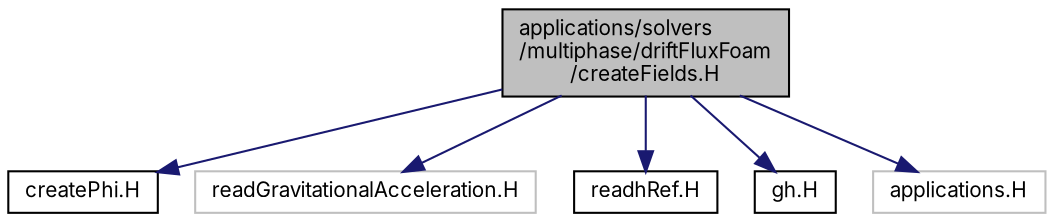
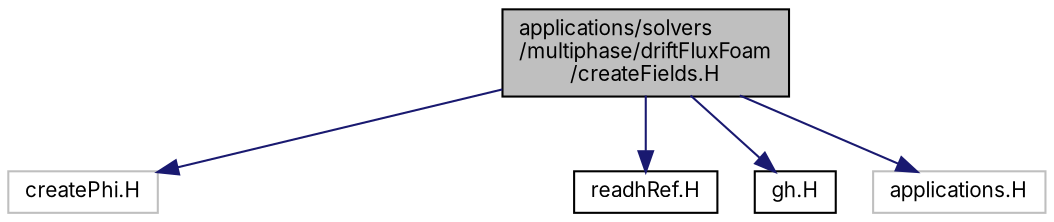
node "createPhi.H": color black -> grey75
node "readGravitationalAcceleration.H": removed
